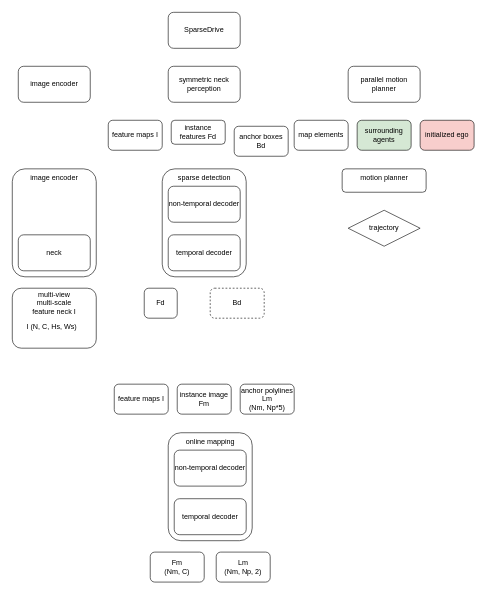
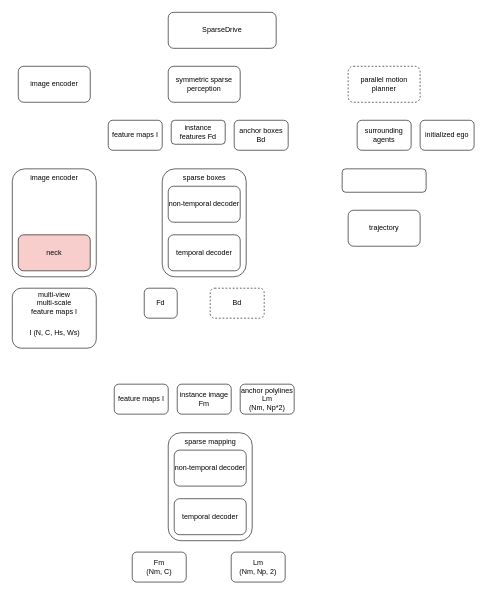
node "SparseDrive": size 72x36 -> 108x36
node "symmetric neck perception": label "symmetric neck perception" -> "symmetric sparse perception"
node "parallel motion planner": style solid -> dashed
node "map elements": removed
node "surrounding agents": fillcolor #d5e8d4 -> #ffffff
node "initialized ego": fillcolor #f8cecc -> #ffffff
node "anchor boxes Bd": moved (261, 141) -> (261, 135)
node "sparse detection": label "sparse detection" -> "sparse boxes"
node "motion planner": removed
node "trajectory": shape diamond -> rounded rectangle
node "neck": fillcolor #ffffff -> #f8cecc
node "multi-view multi-scale feature neck I": label "multi-view multi-scale feature neck I" -> "multi-view multi-scale feature maps I"
node "I (N, C, Hs, Ws)": moved (52, 327) -> (55, 333)
node "anchor polylines Lm (Nm, Np*5)": label "anchor polylines Lm (Nm, Np*5)" -> "anchor polylines Lm (Nm, Np*2)"
node "online mapping": label "online mapping" -> "sparse mapping"
node "Fm (Nm, C)": moved (177, 567) -> (159, 567)
node "Lm (Nm, Np, 2)": moved (243, 567) -> (258, 567)
